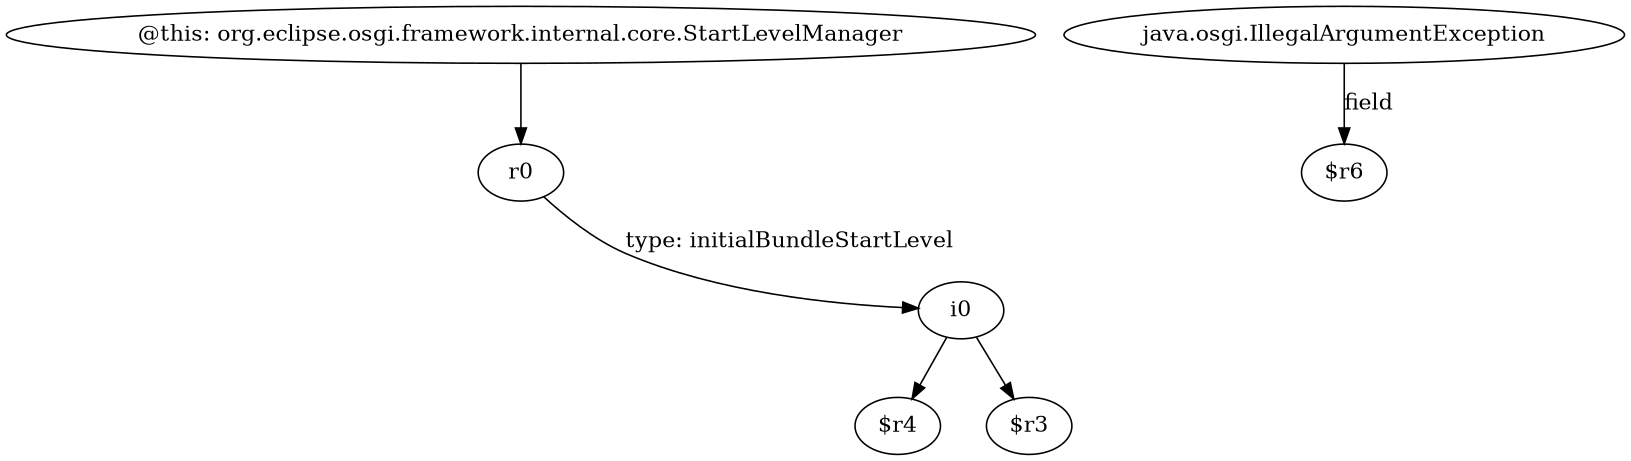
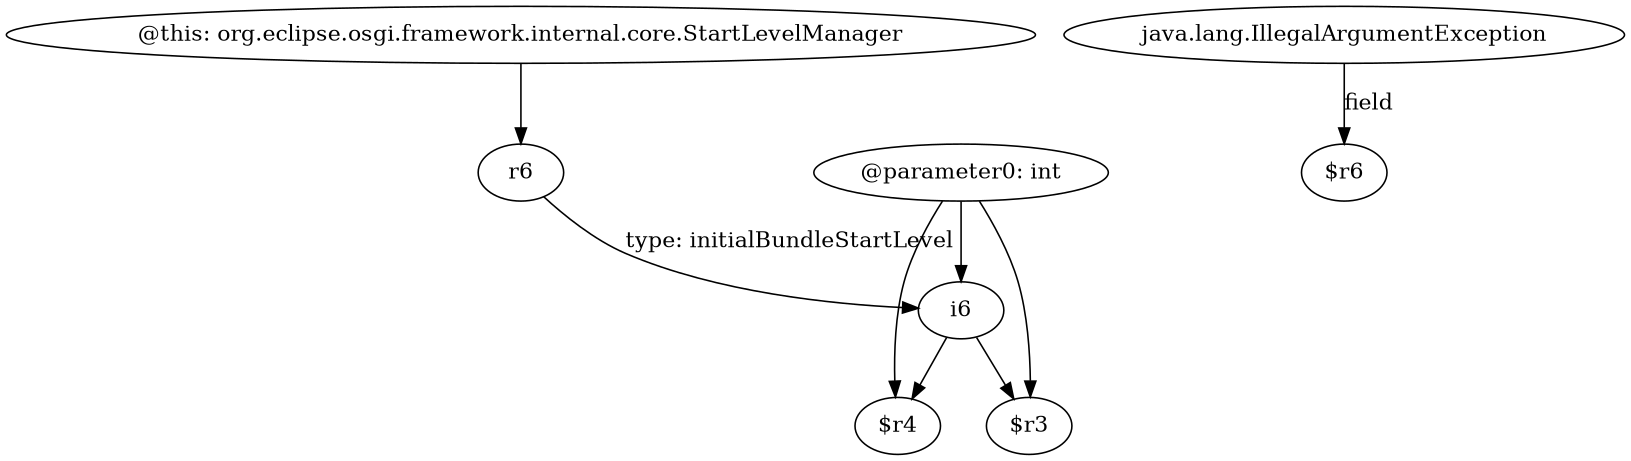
node "java.osgi.IllegalArgumentException": label "java.osgi.IllegalArgumentException" -> "java.lang.IllegalArgumentException"
node "r0": label "r0" -> "r6"
node "@parameter0: int": added
node "i0": label "i0" -> "i6"
